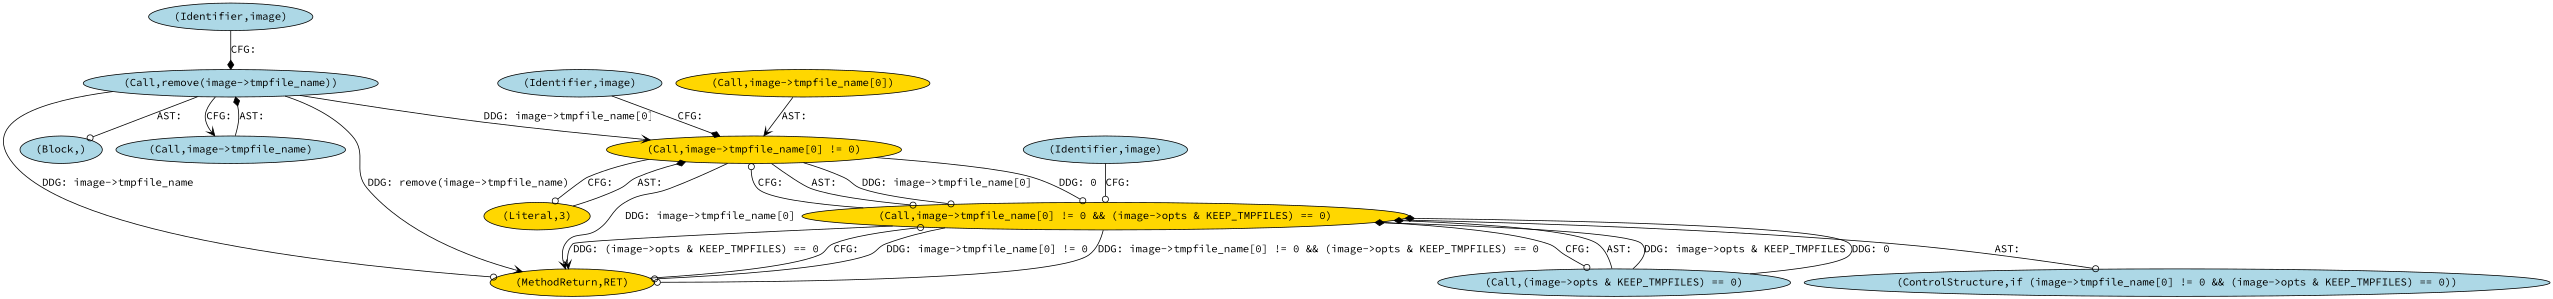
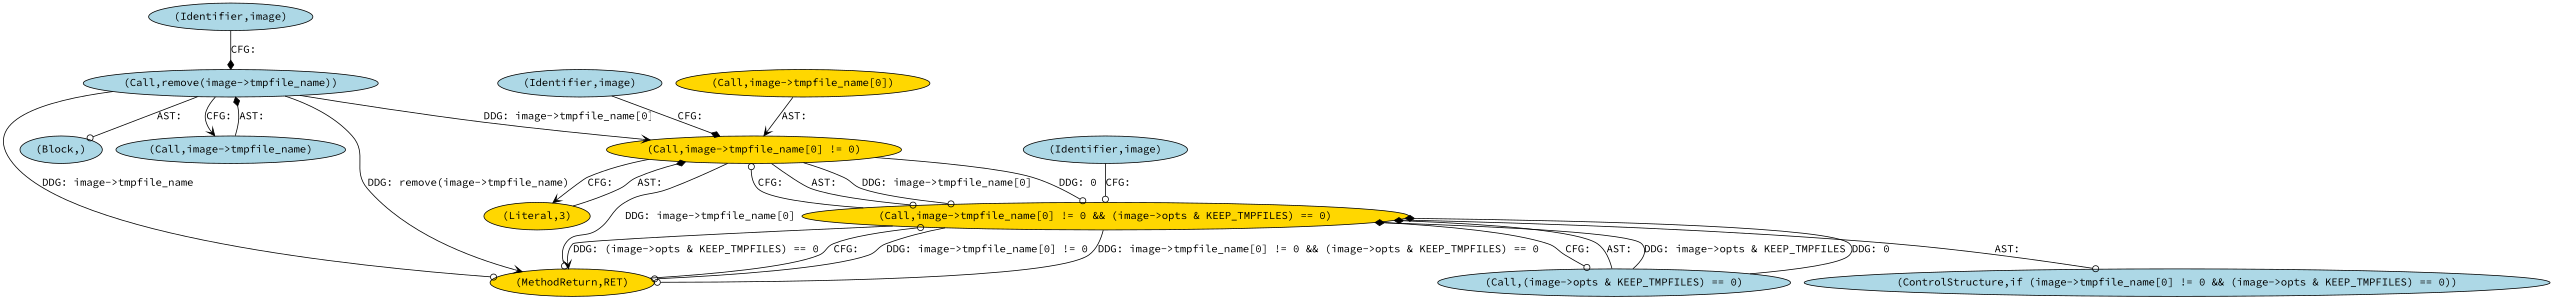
edge "(Call,image->tmpfile_name[0] != 0)" -> "(Literal,3)": arrowhead odot -> vee
edge "(Call,image->tmpfile_name[0] != 0)" -> "(MethodReturn,RET)": arrowhead vee -> odot
